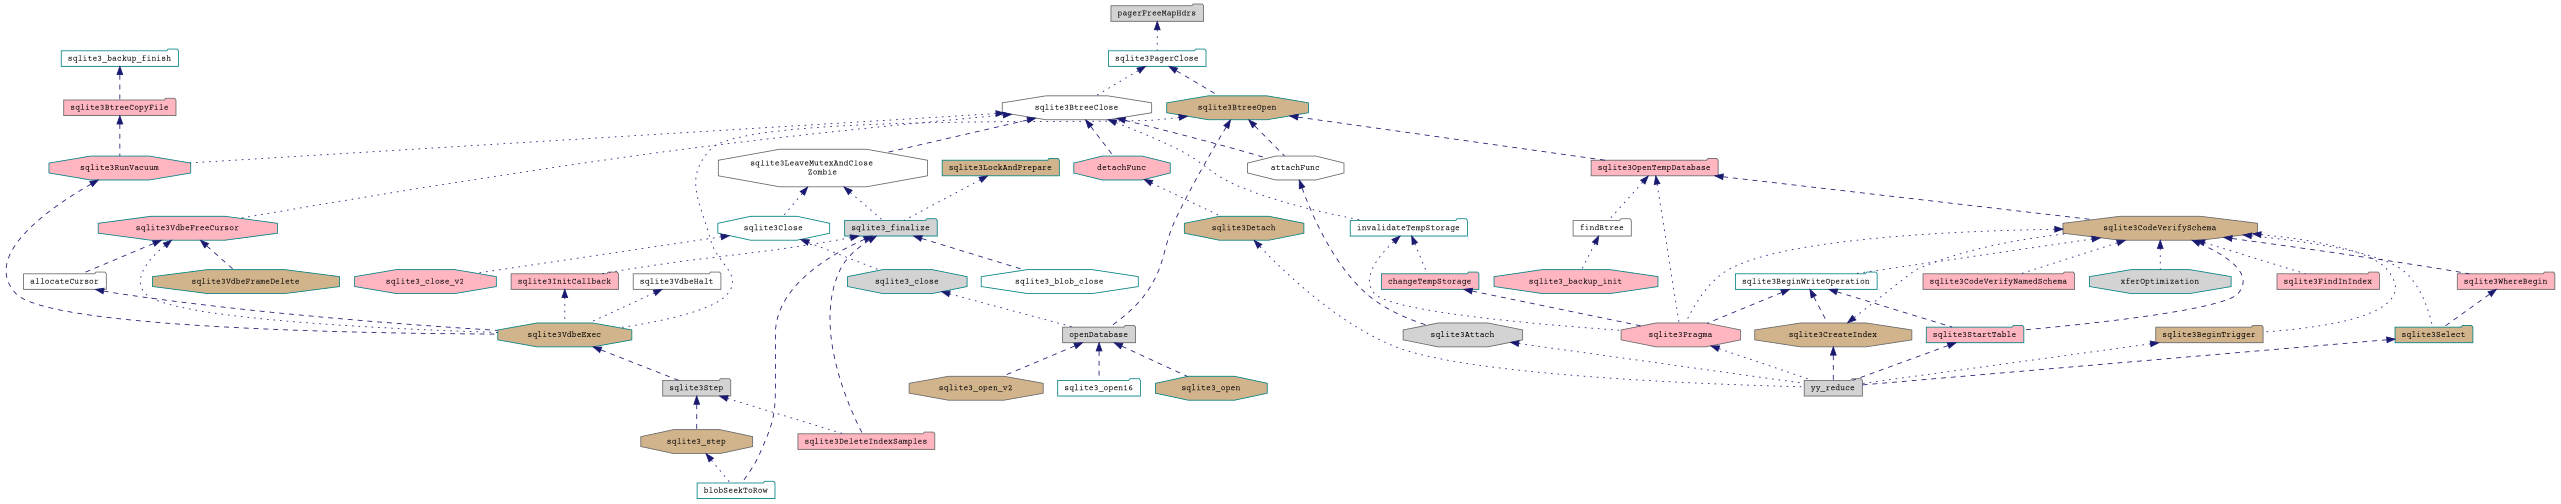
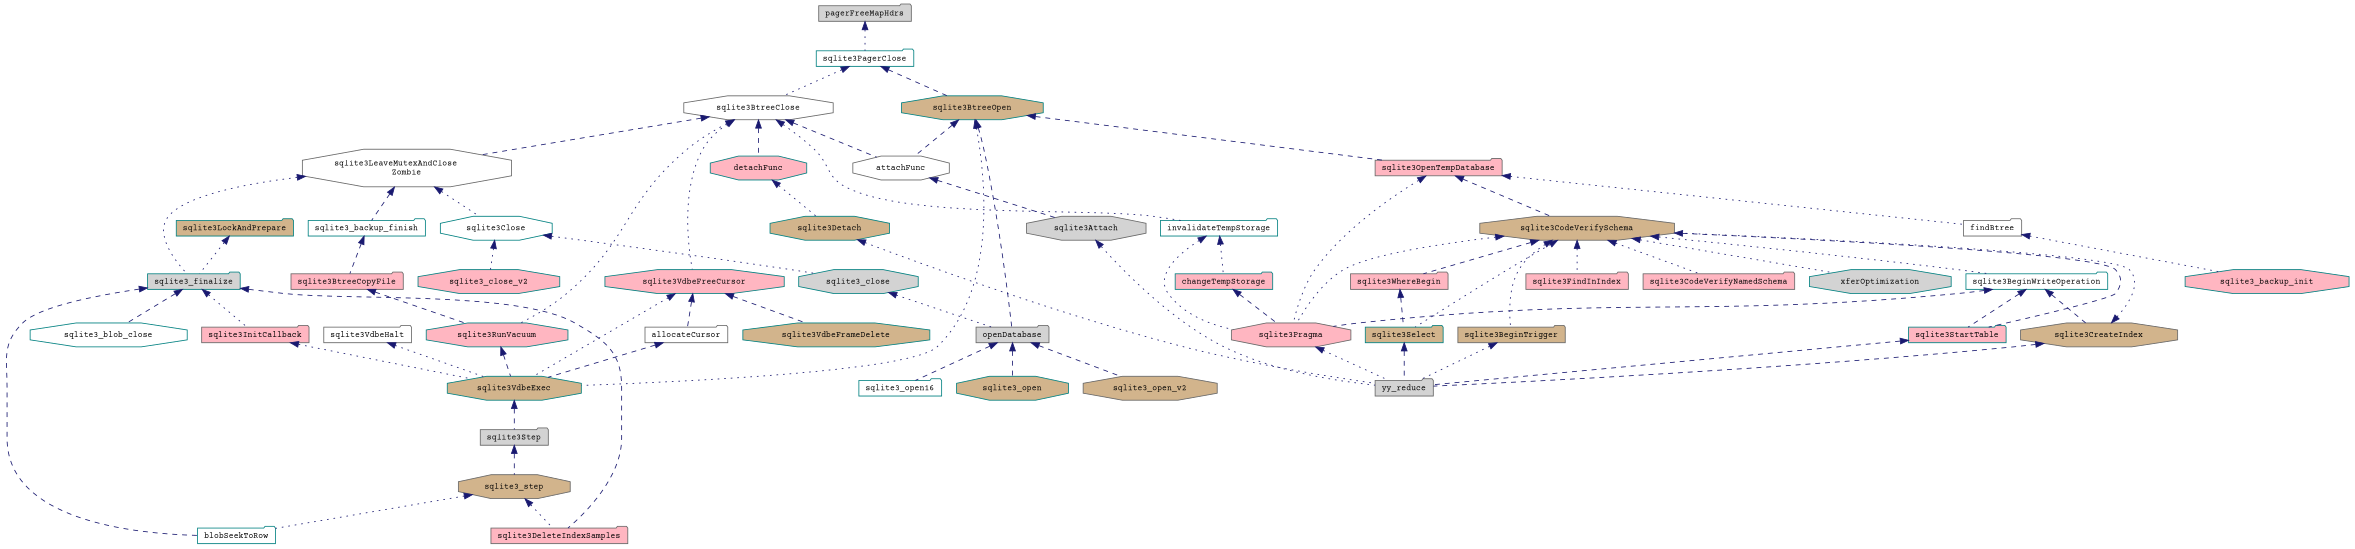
edge "sqlite3_backup_finish" -> "sqlite3LeaveMutexAndClose Zombie": added
edge "sqlite3DeleteIndexSamples" -> "sqlite3Step": now "sqlite3DeleteIndexSamples" -> "sqlite3_step"
